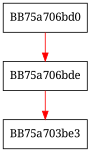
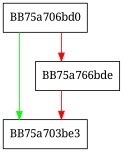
edge "BB75a706bd0" -> "BB75a703be3": added
node "BB75a706bde": label "BB75a706bde" -> "BB75a766bde"
